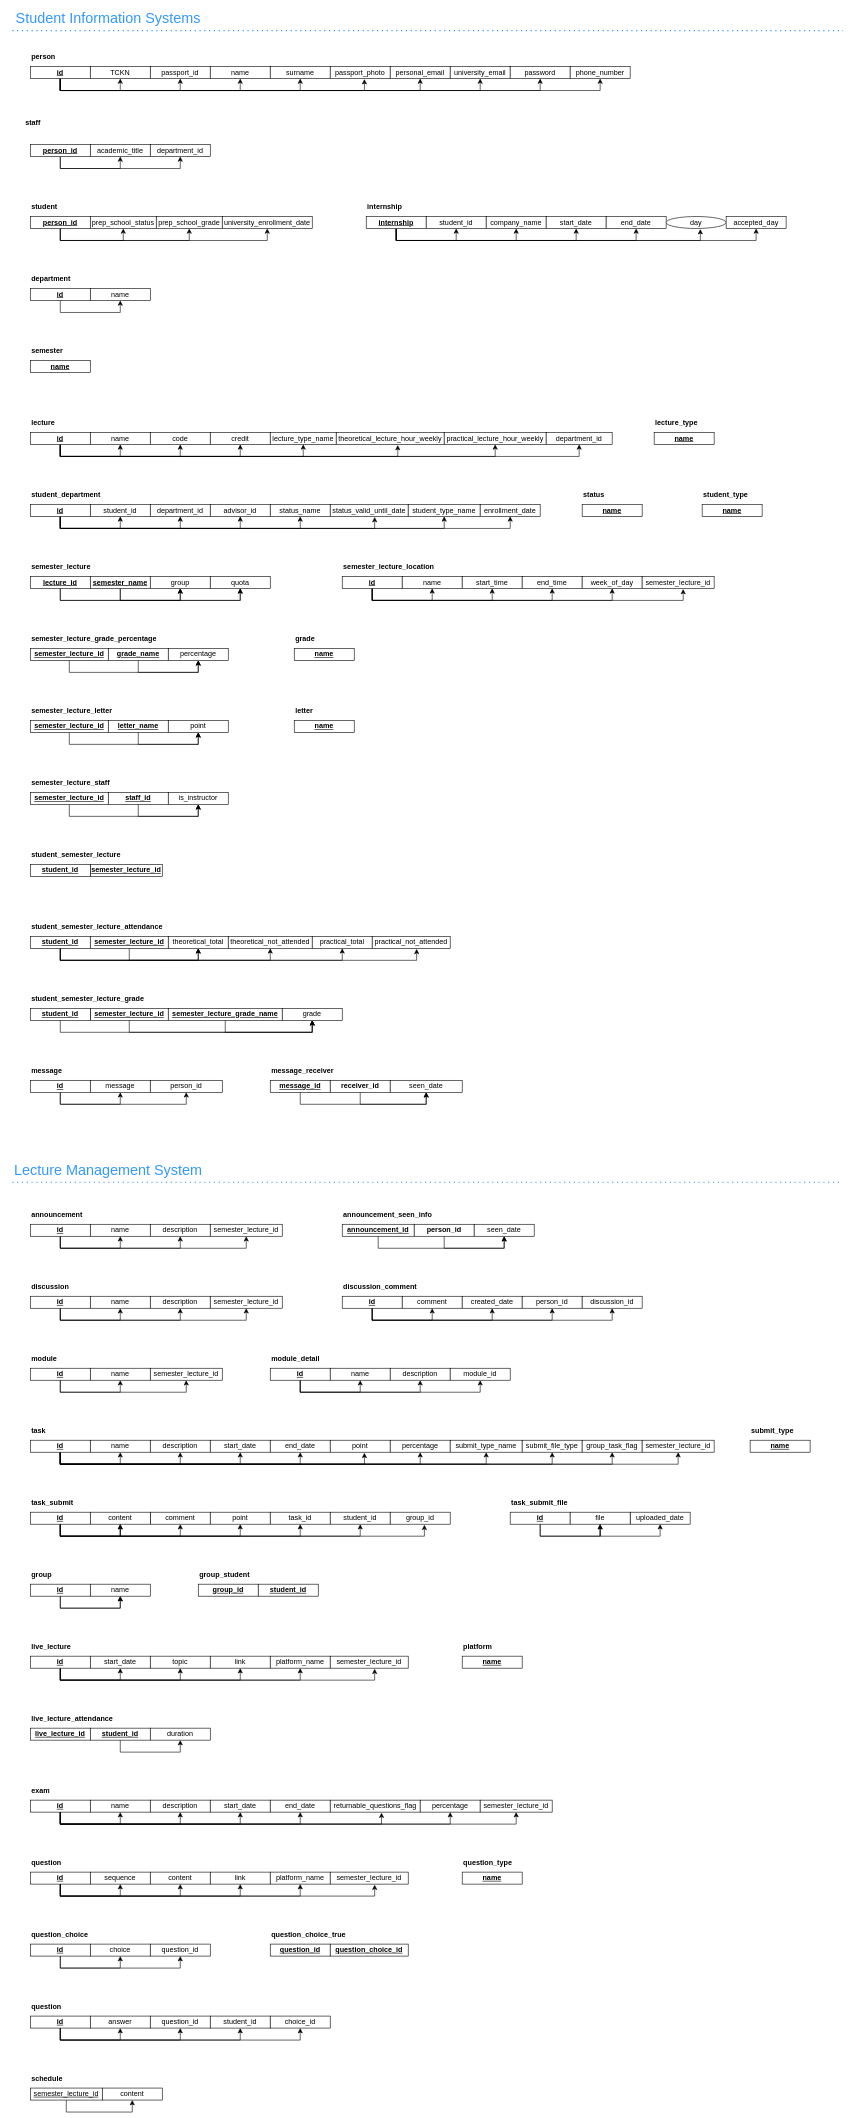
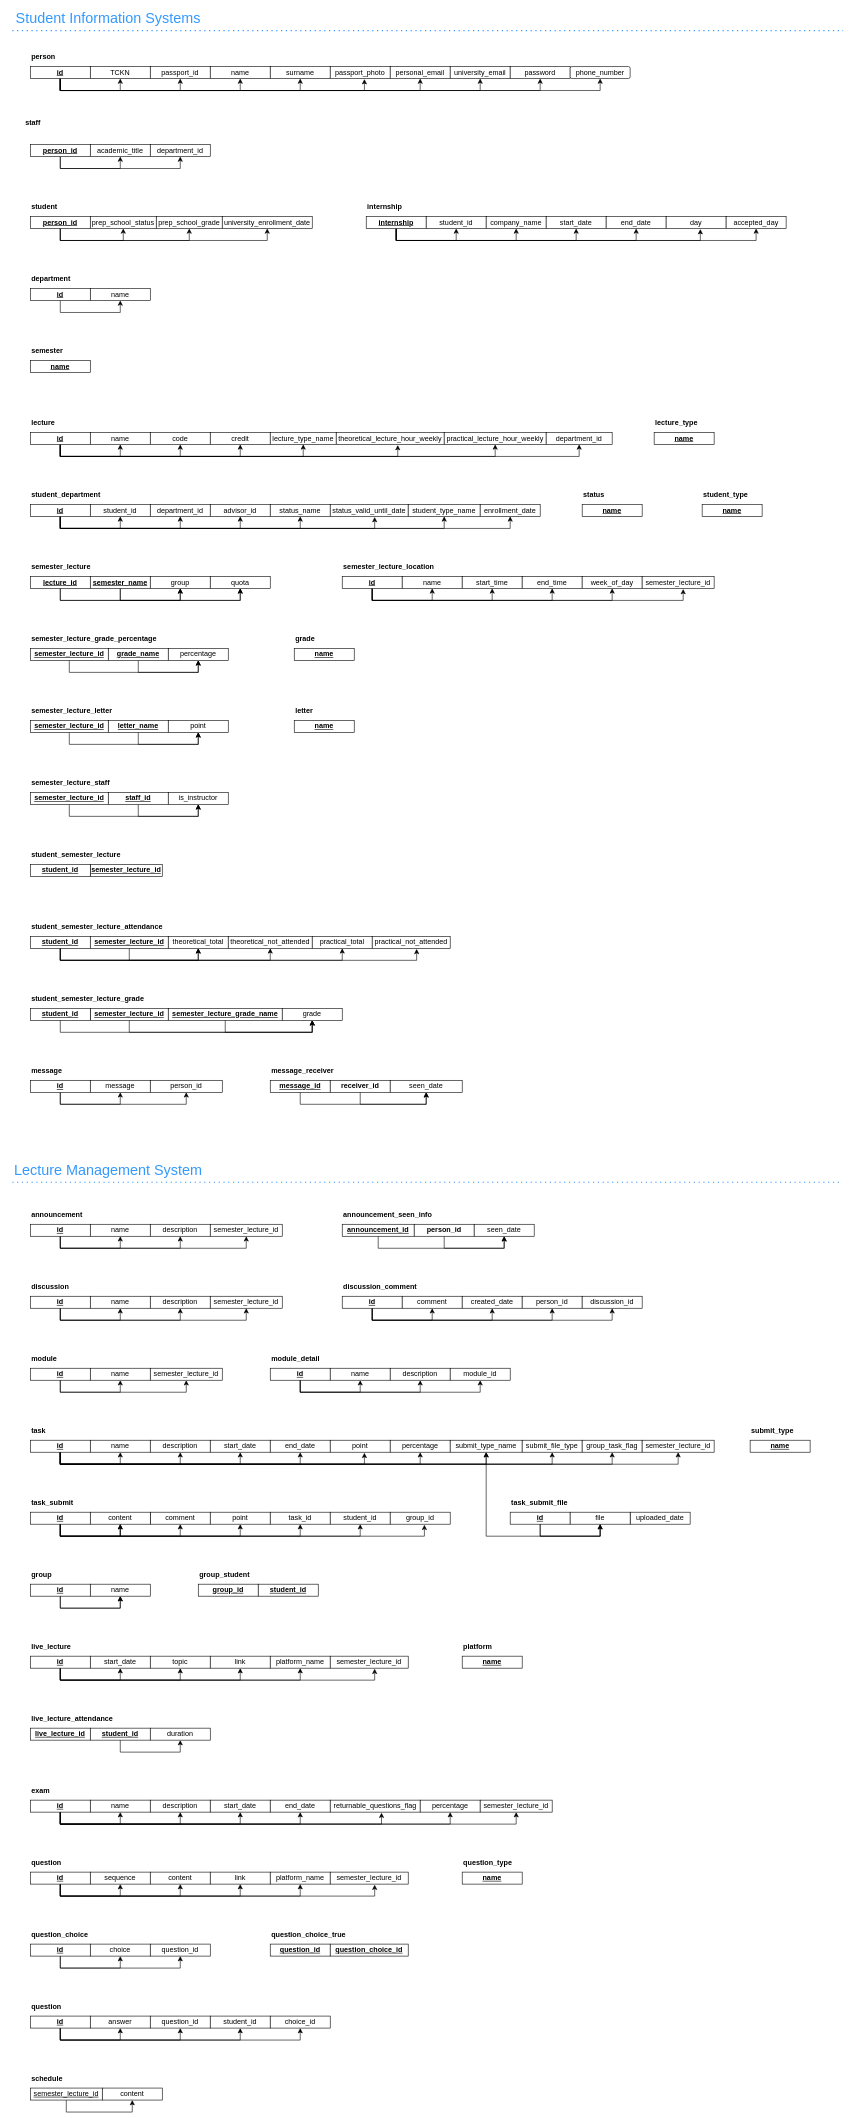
node "phone_number": shape rectangle -> rounded rectangle
node "day": shape ellipse -> rectangle
edge "file" -> "uploaded_date": now "file" -> "submit_type_name"
